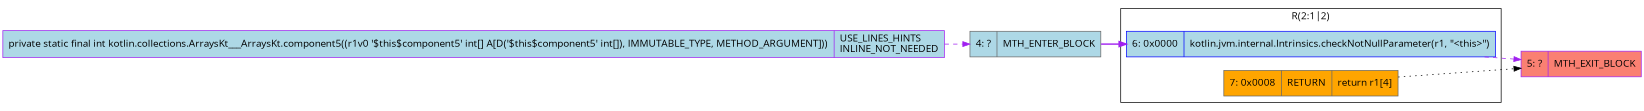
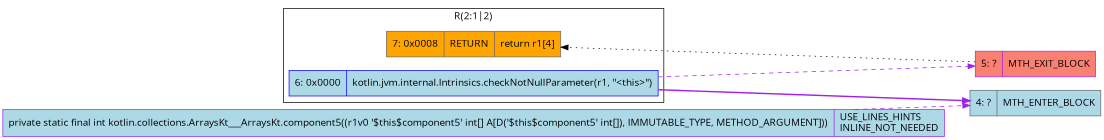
edge "4: ?" -> "6: 0x0000": reversed
edge "7: 0x0008" -> "5: ?": reversed
